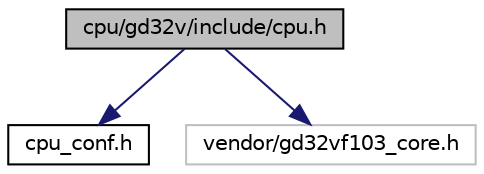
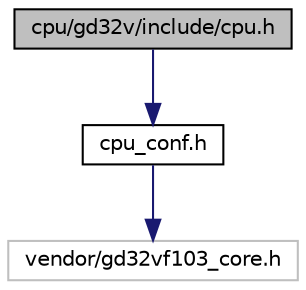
edge "cpu/gd32v/include/cpu.h" -> "vendor/gd32vf103_core.h": now "cpu_conf.h" -> "vendor/gd32vf103_core.h"
